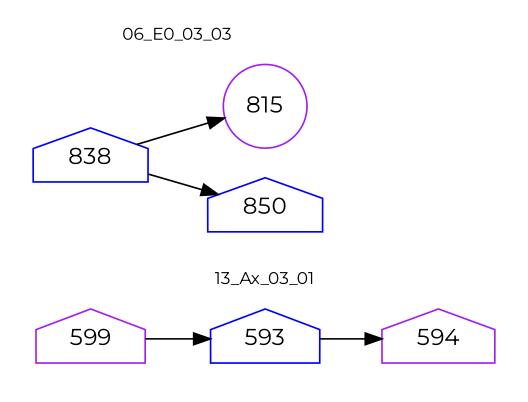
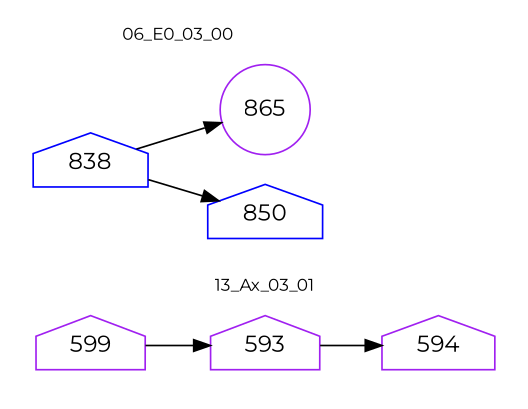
cluster "06_E0_03_03": label "06_E0_03_03" -> "06_E0_03_00"
node "815": label "815" -> "865"
node "593": color blue -> purple
